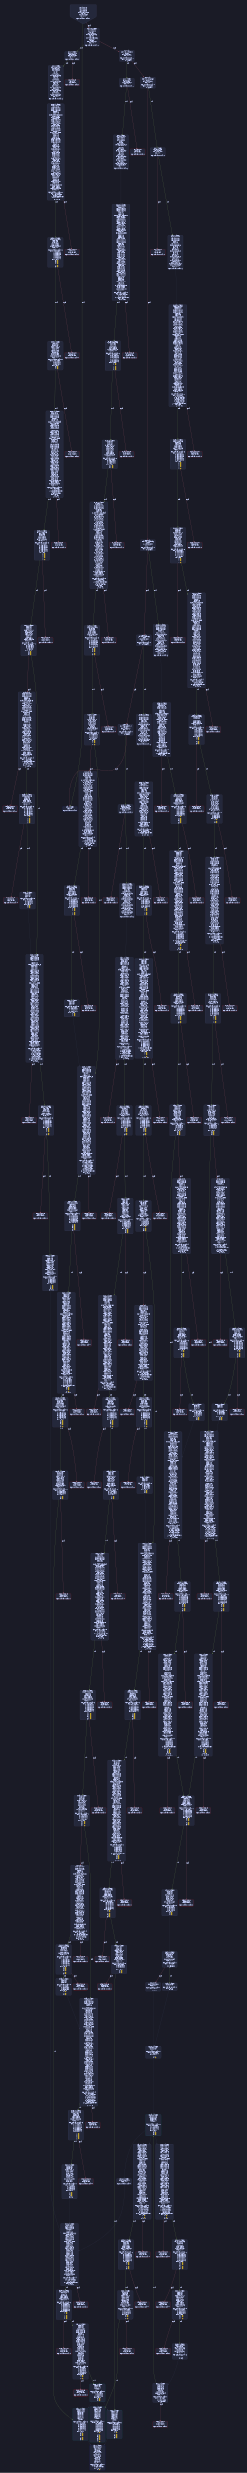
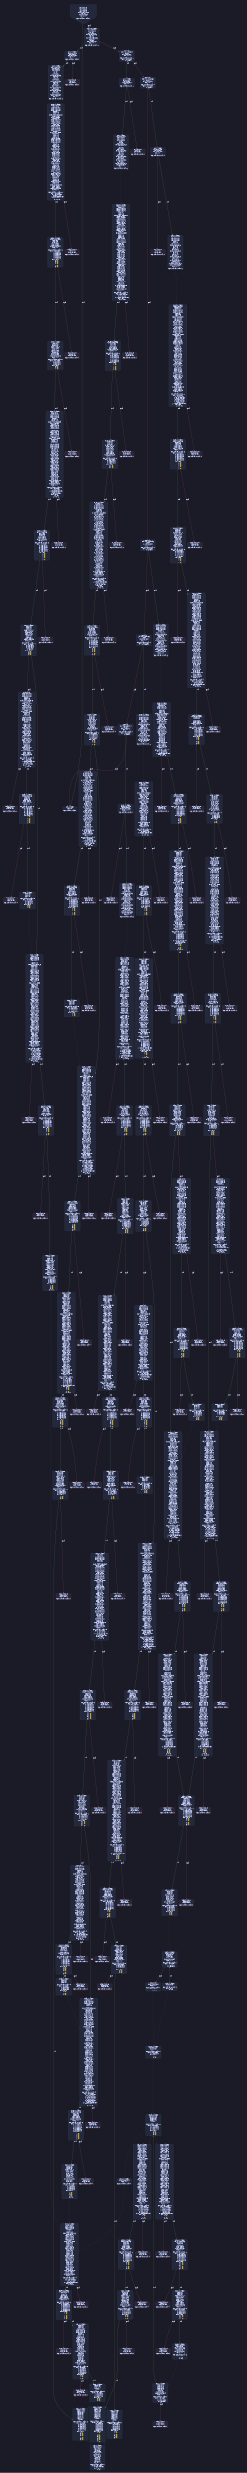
node "[5e] JUMPDEST [5f] STOP Stack size req: 0, sizeΔ: 0": label "[5e] JUMPDEST [5f] STOP Stack size req: 0, sizeΔ: 0" -> "[5e] JUMPDEST [5f] STOP Stack size req: 0, eac: 0"
